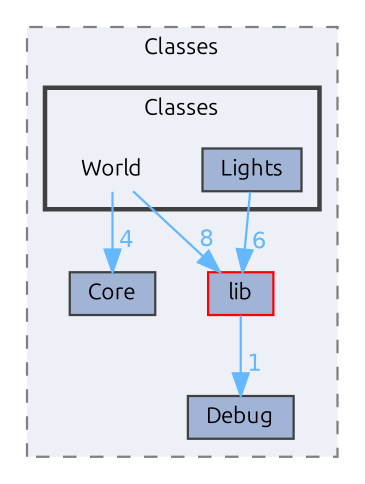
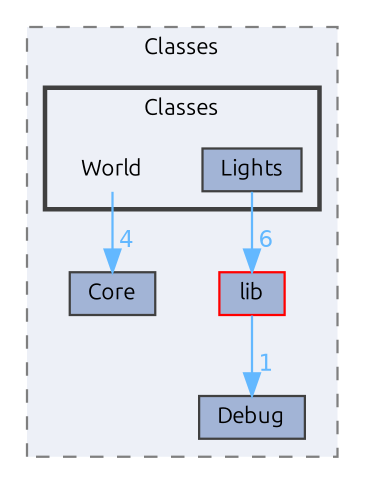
edge "World" -> "lib": removed
